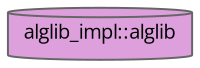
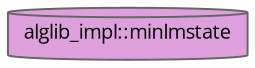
node "alglib_impl::alglib": label "alglib_impl::alglib" -> "alglib_impl::minlmstate"
